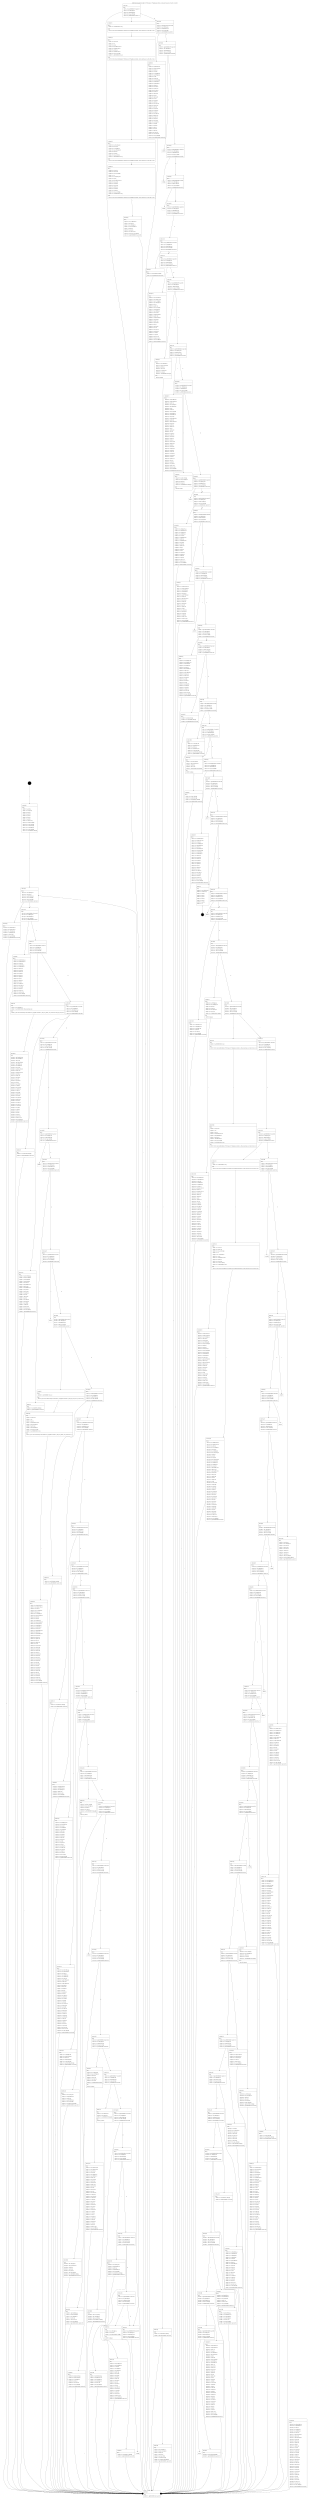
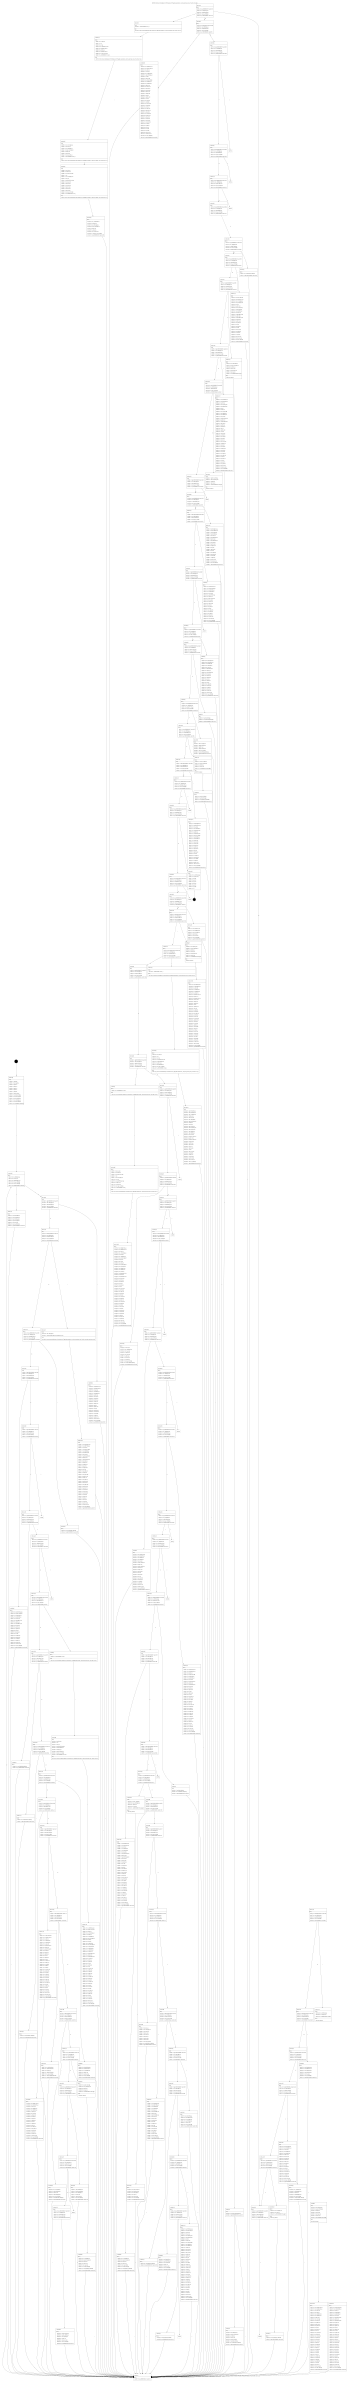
node "0x401e56 [28]": removed
node "0x4025b4 [24]": removed
